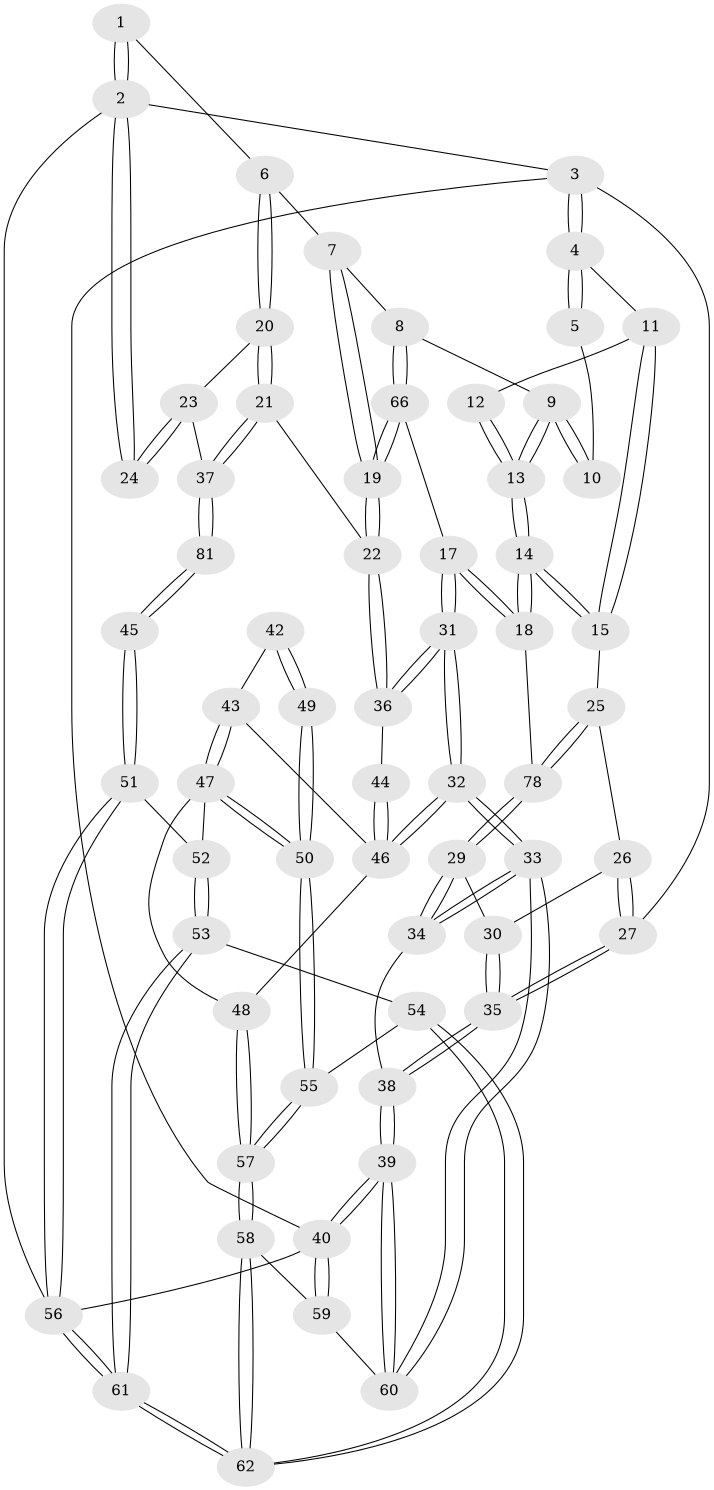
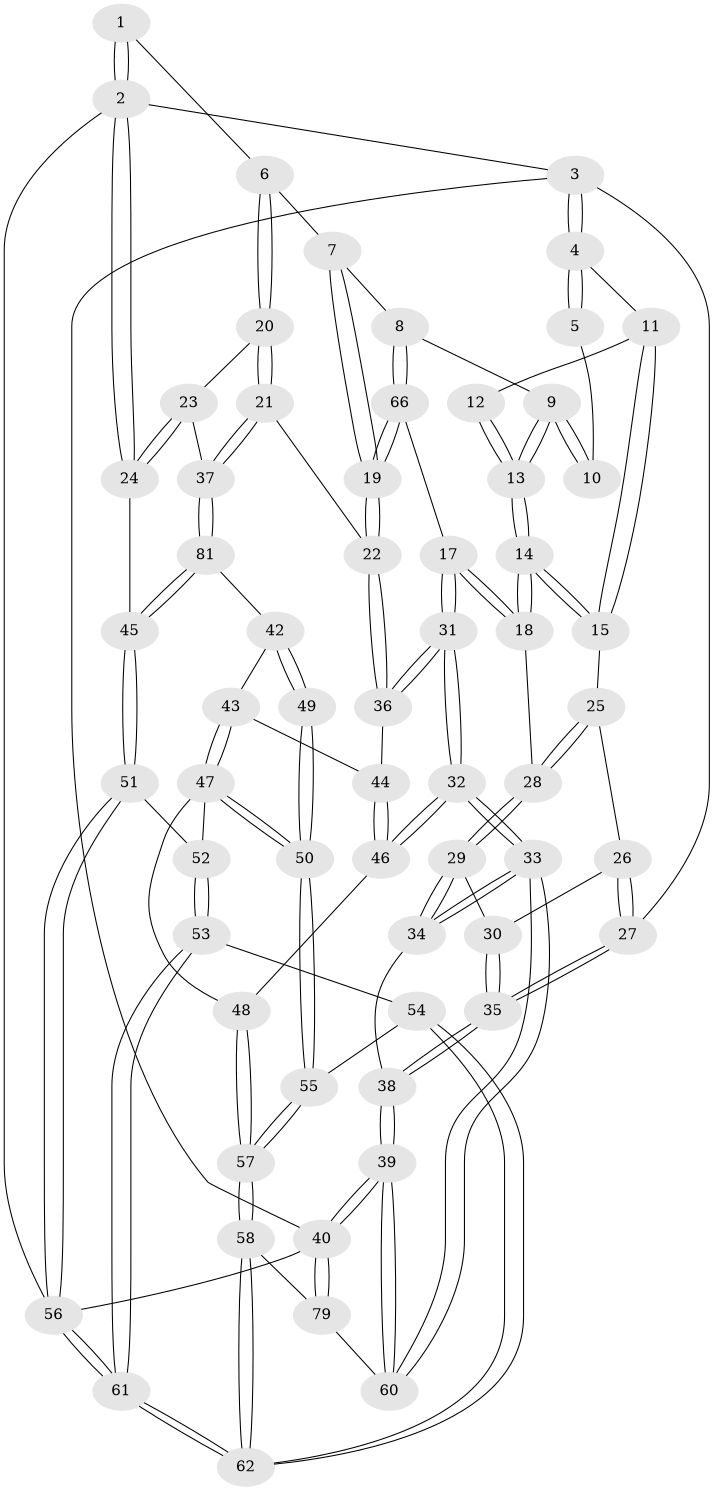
edge "24" -- "45": added
edge "81" -- "42": added
edge "43" -- "46": now "43" -- "44"
node "78": label "78" -> "28"
node "59": label "59" -> "79"
